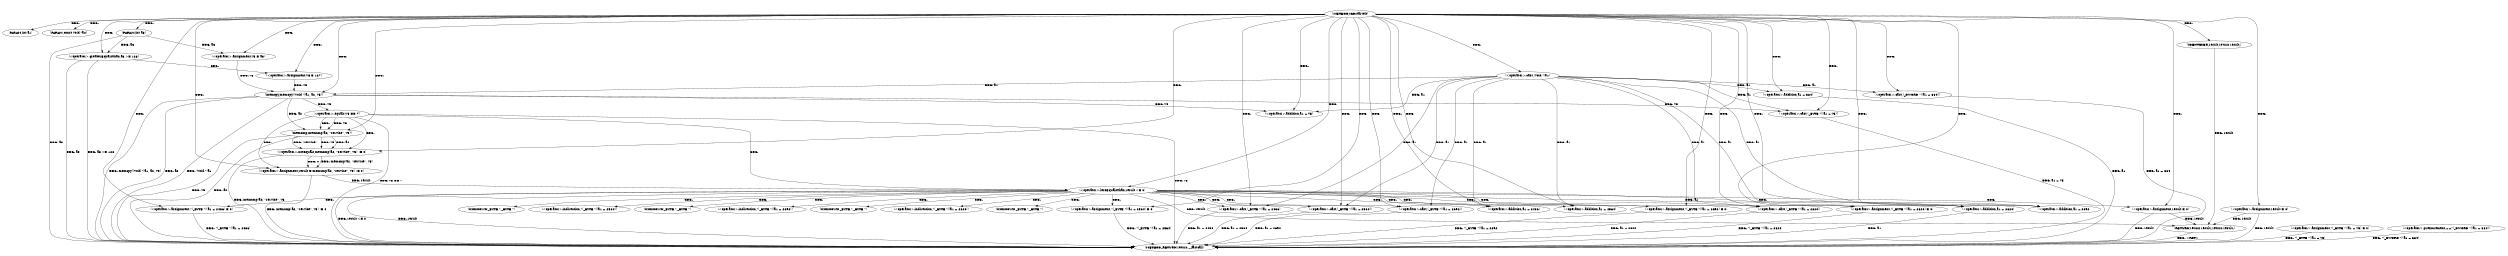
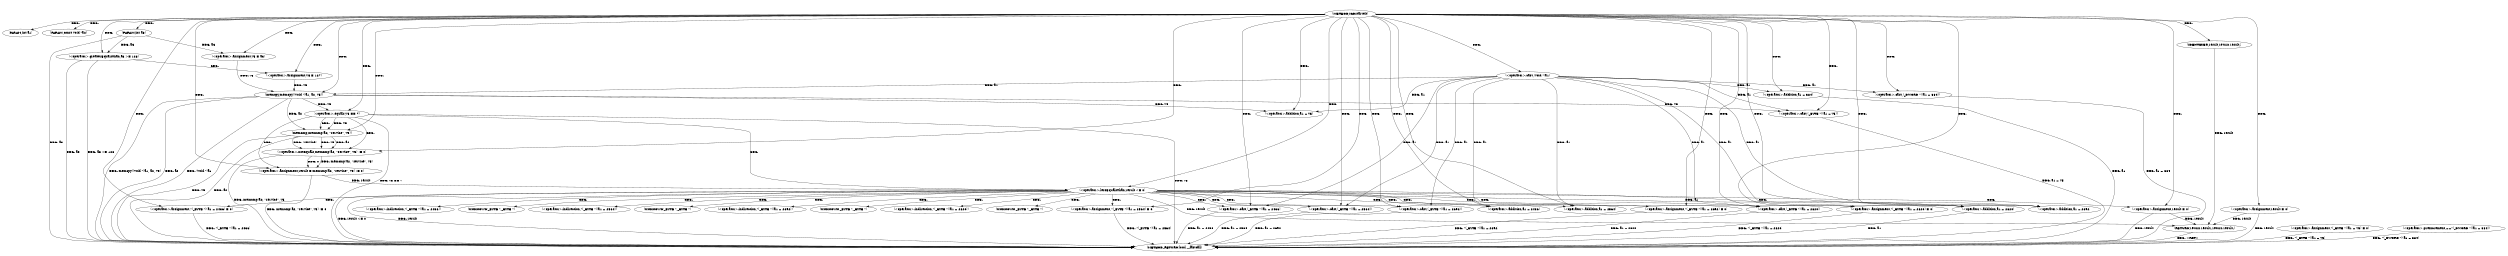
edge "(METHOD,IGDstartelt)" -> "(<operator>.equals,v5 == 7)": added, label "DDG:"
node "(<operator>.indirection,*(_BYTE *)(a1 + 2436))": added
edge "(<operator>.lessEqualsThan,result <= 0)" -> "(RETURN,return result;,return result;)": label "CDG: result" -> "DDG: result"
node "(METHOD_RETURN,return __fastcall)": label "(METHOD_RETURN,return __fastcall)" -> "(METHOD_RETURN,bool __fastcall)"
